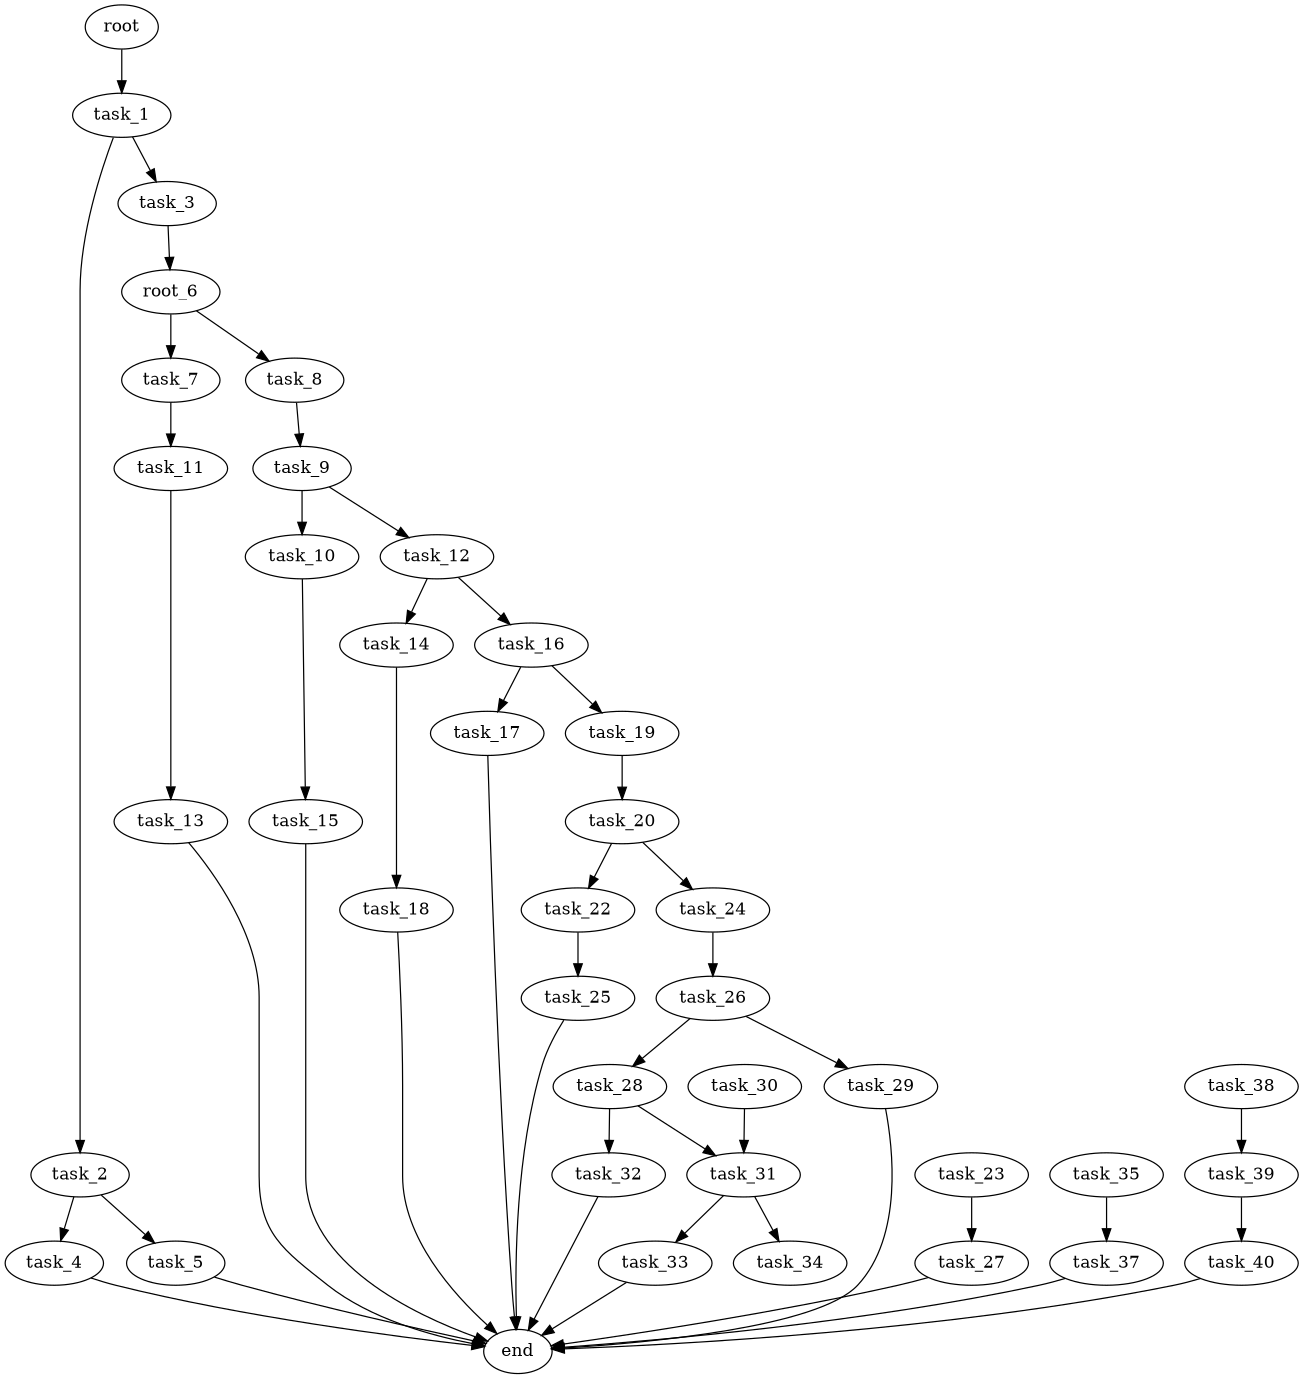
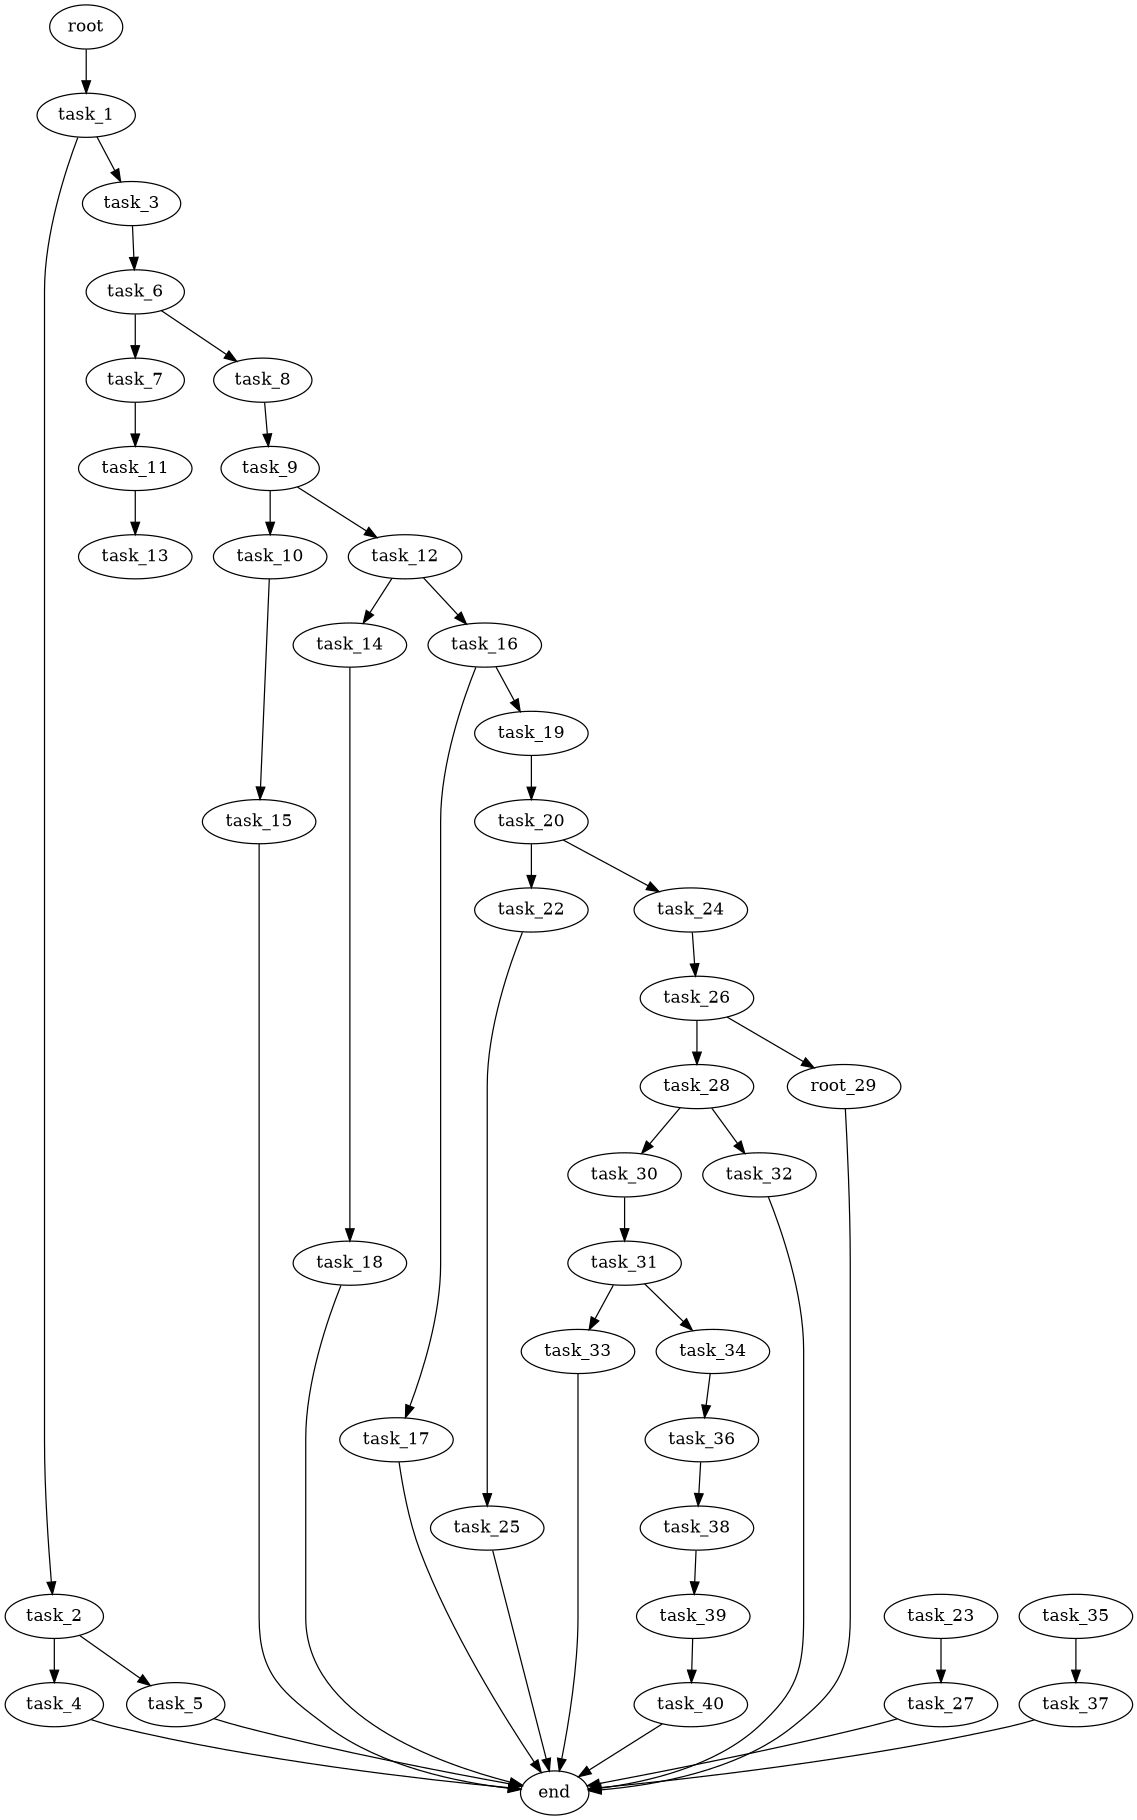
node "root_6": label "root_6" -> "task_6"
node "task_29": label "task_29" -> "root_29"
edge "task_28" -> "task_31": now "task_28" -> "task_30"
edge "task_13" -> "end": removed
node "task_36": added
